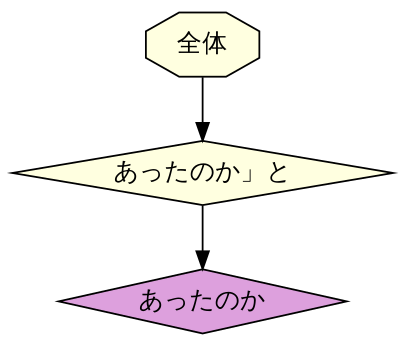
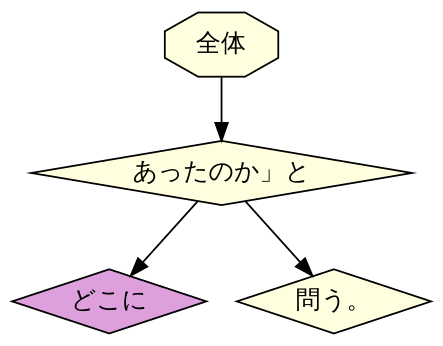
node "あったのか": label "あったのか" -> "どこに"
node "問う。": added
